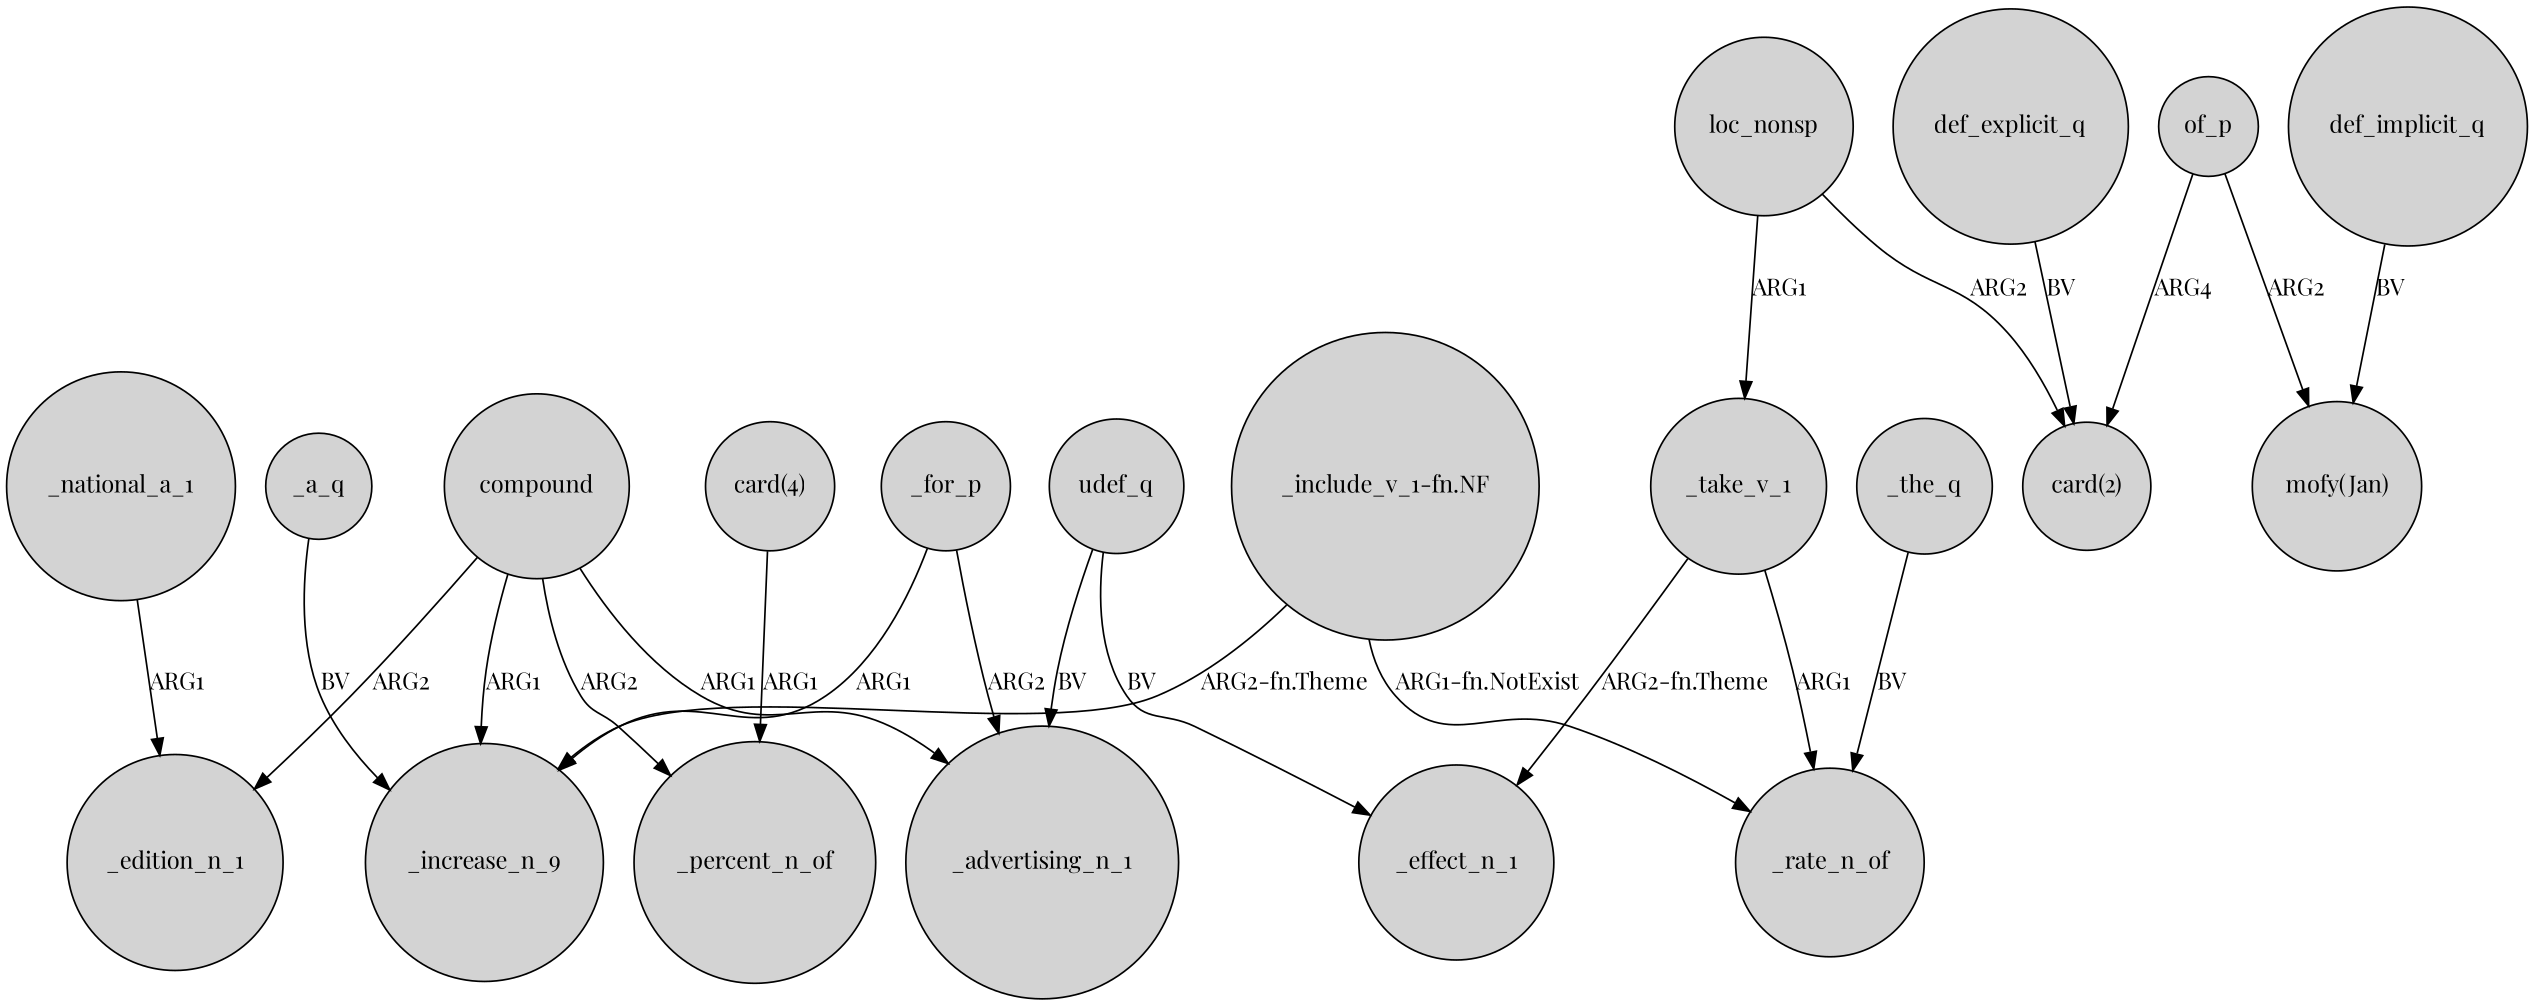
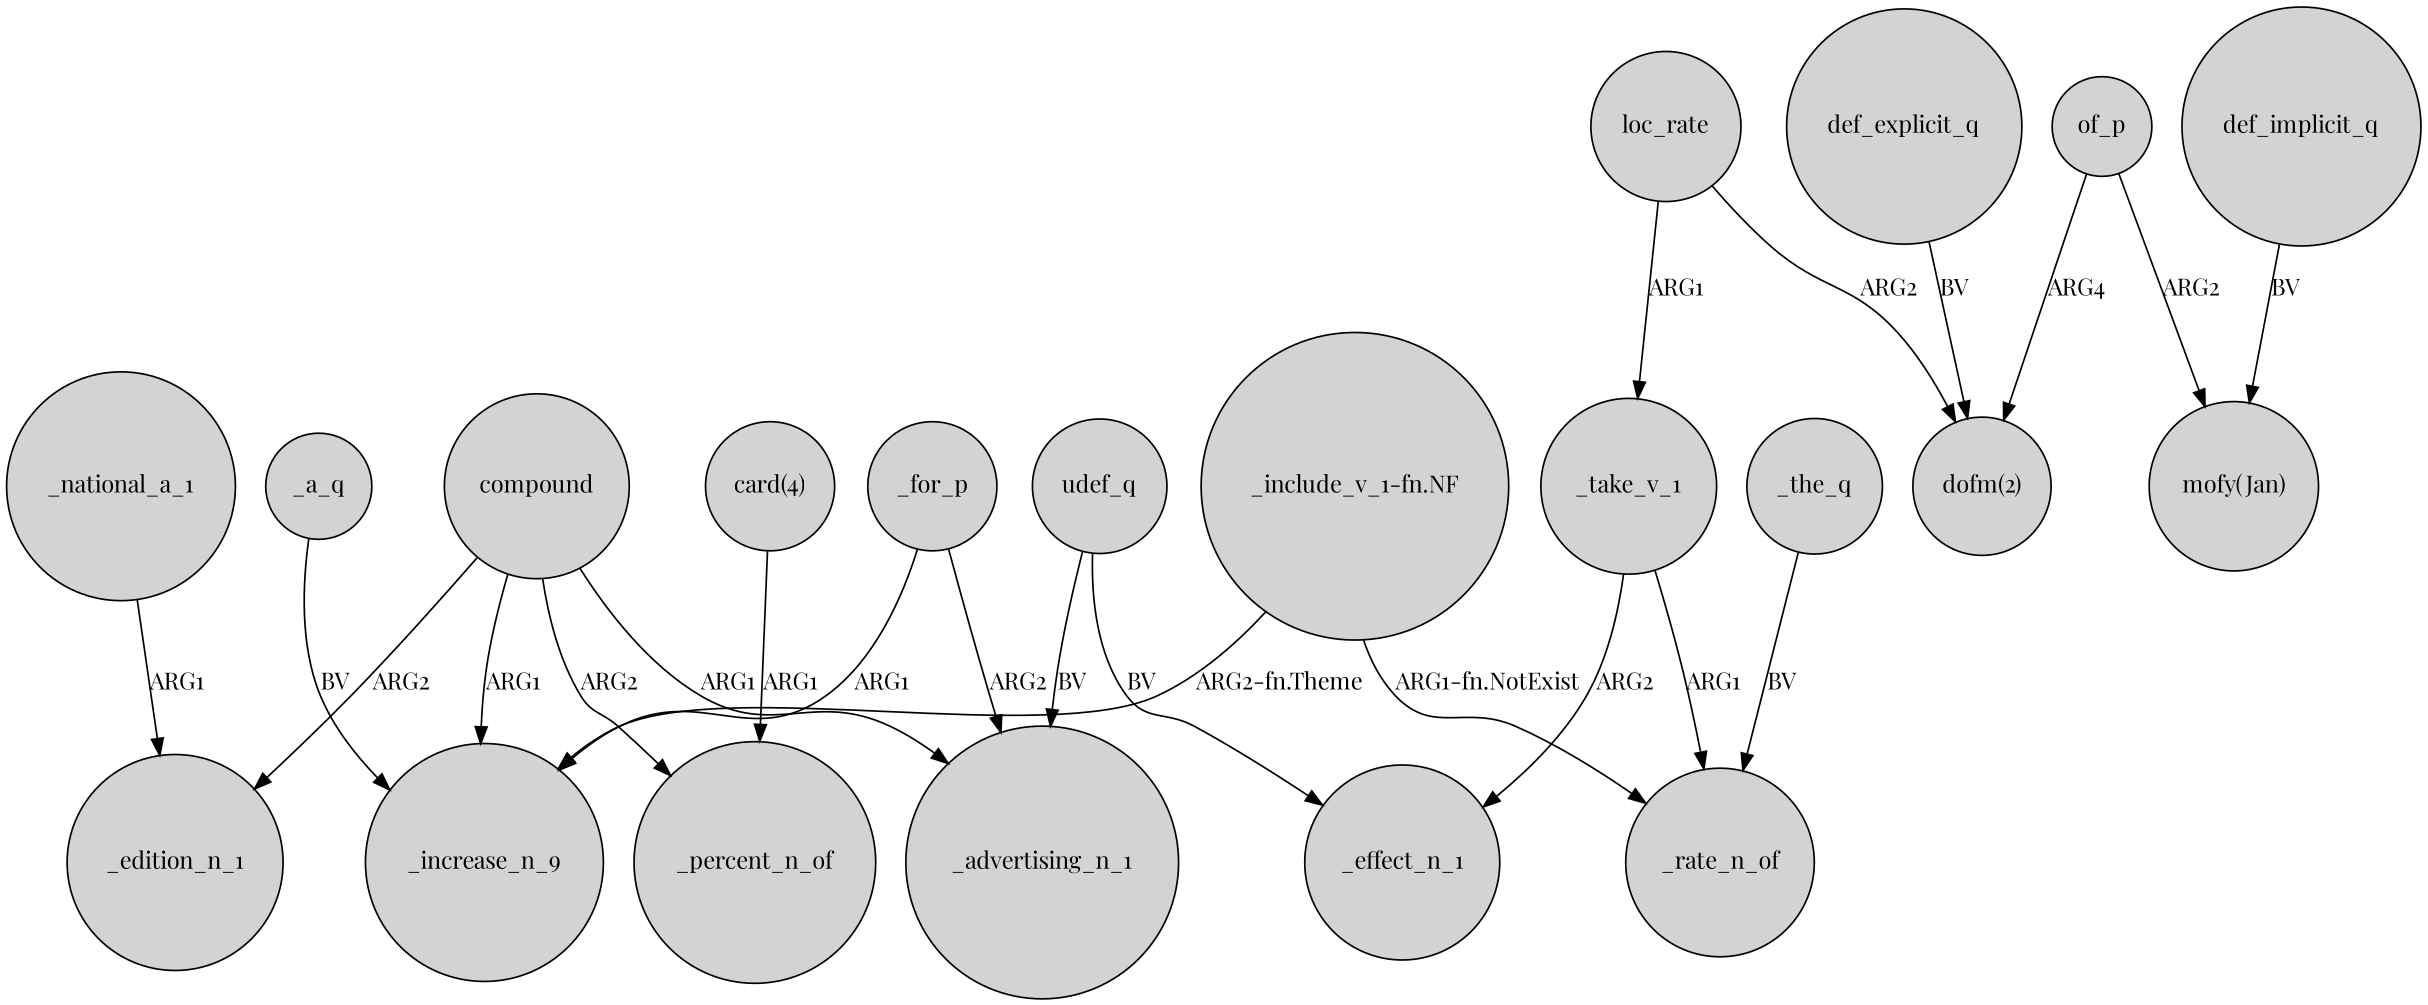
node "loc_nonsp": label "loc_nonsp" -> "loc_rate"
node "card(2)": label "card(2)" -> "dofm(2)"
edge "_take_v_1" -> "_effect_n_1": label "ARG2-fn.Theme" -> "ARG2"
